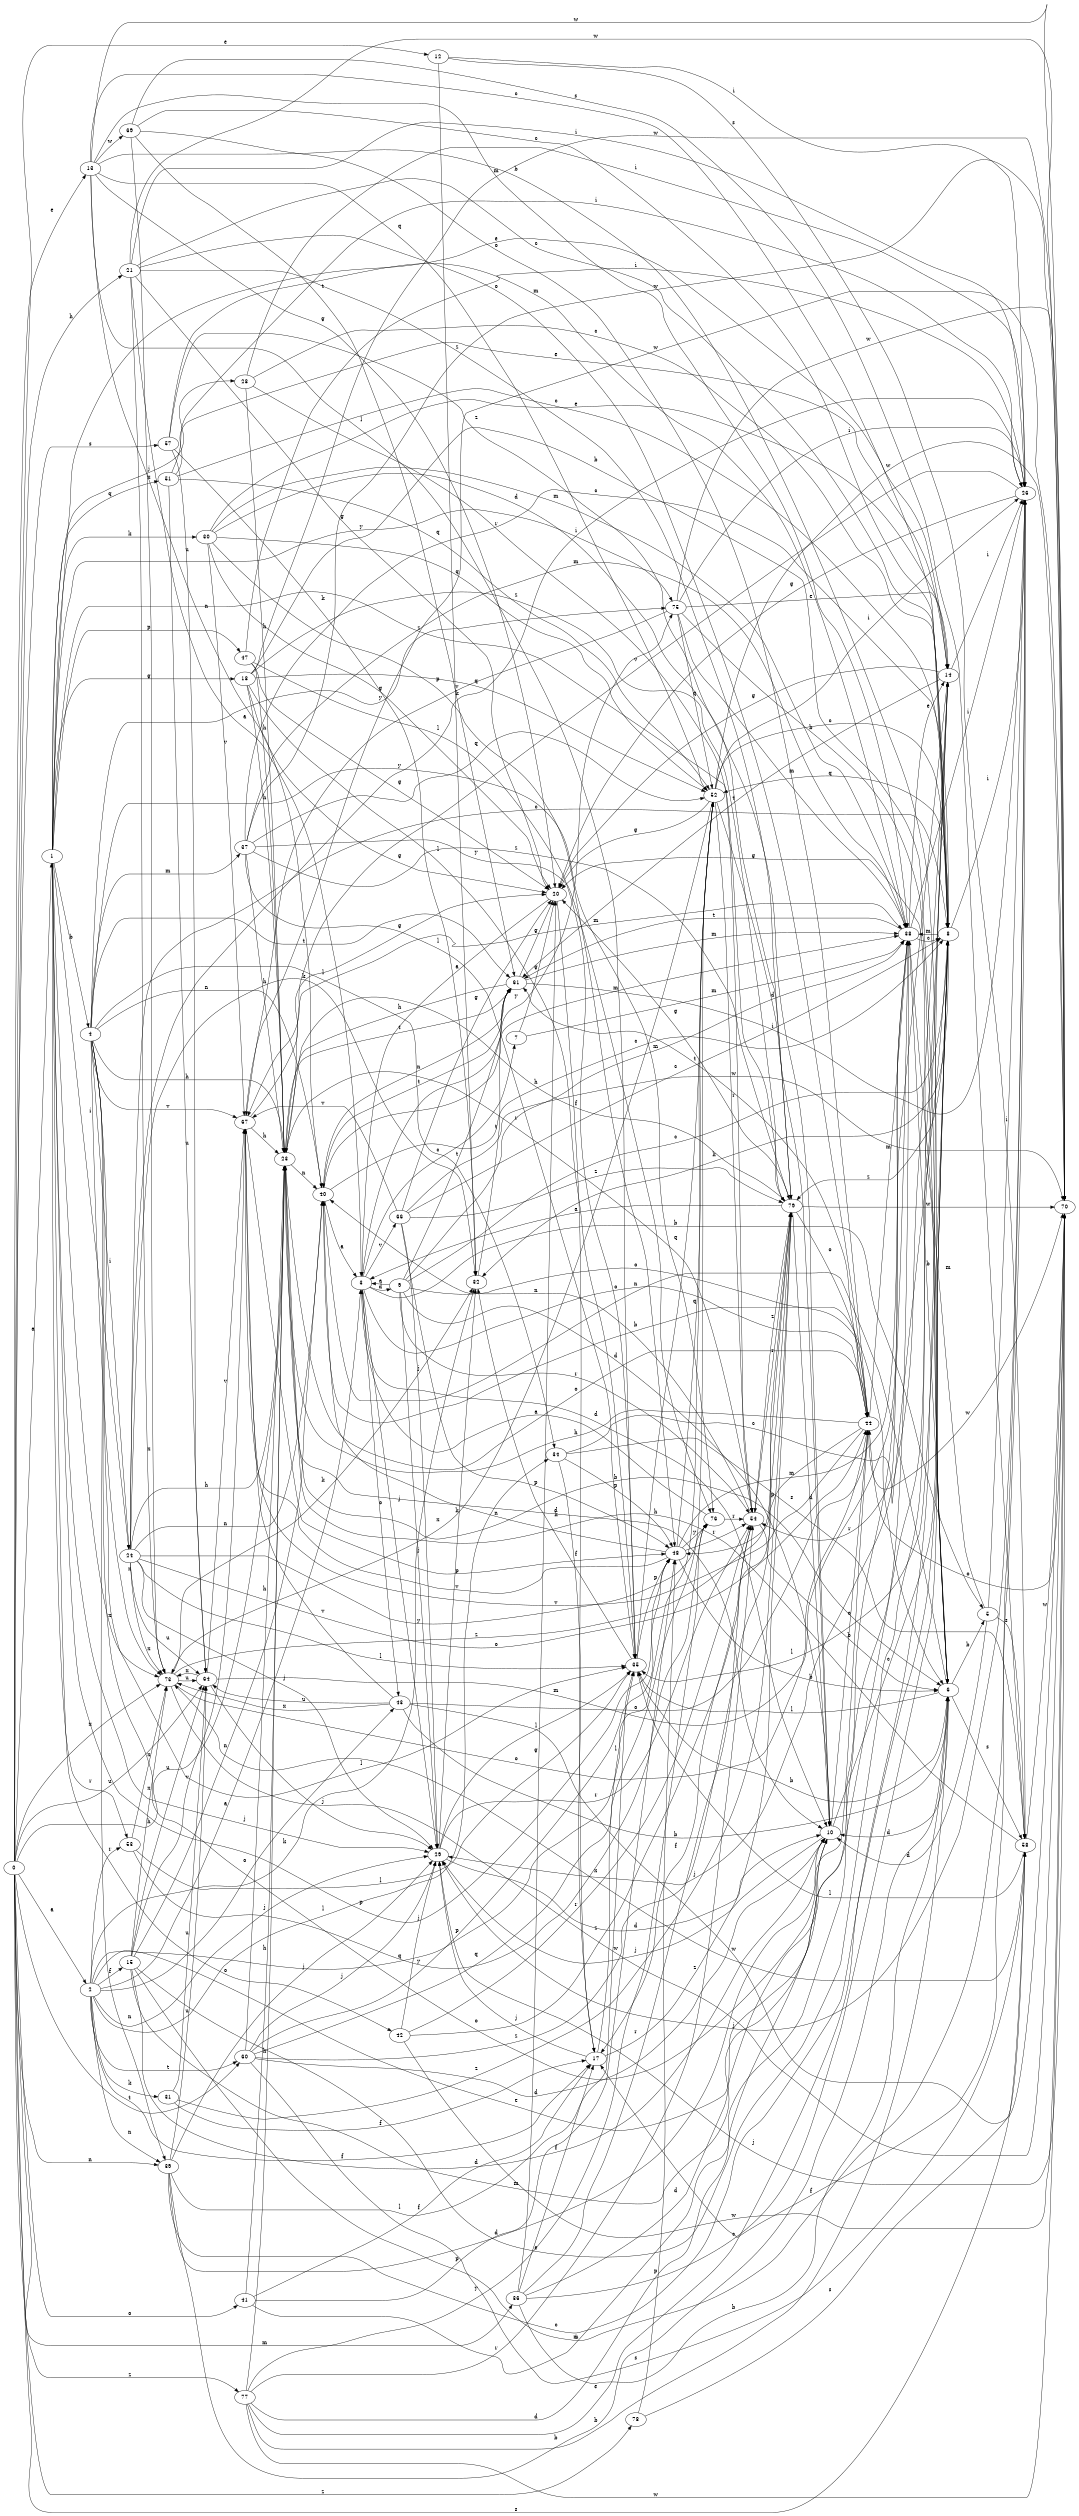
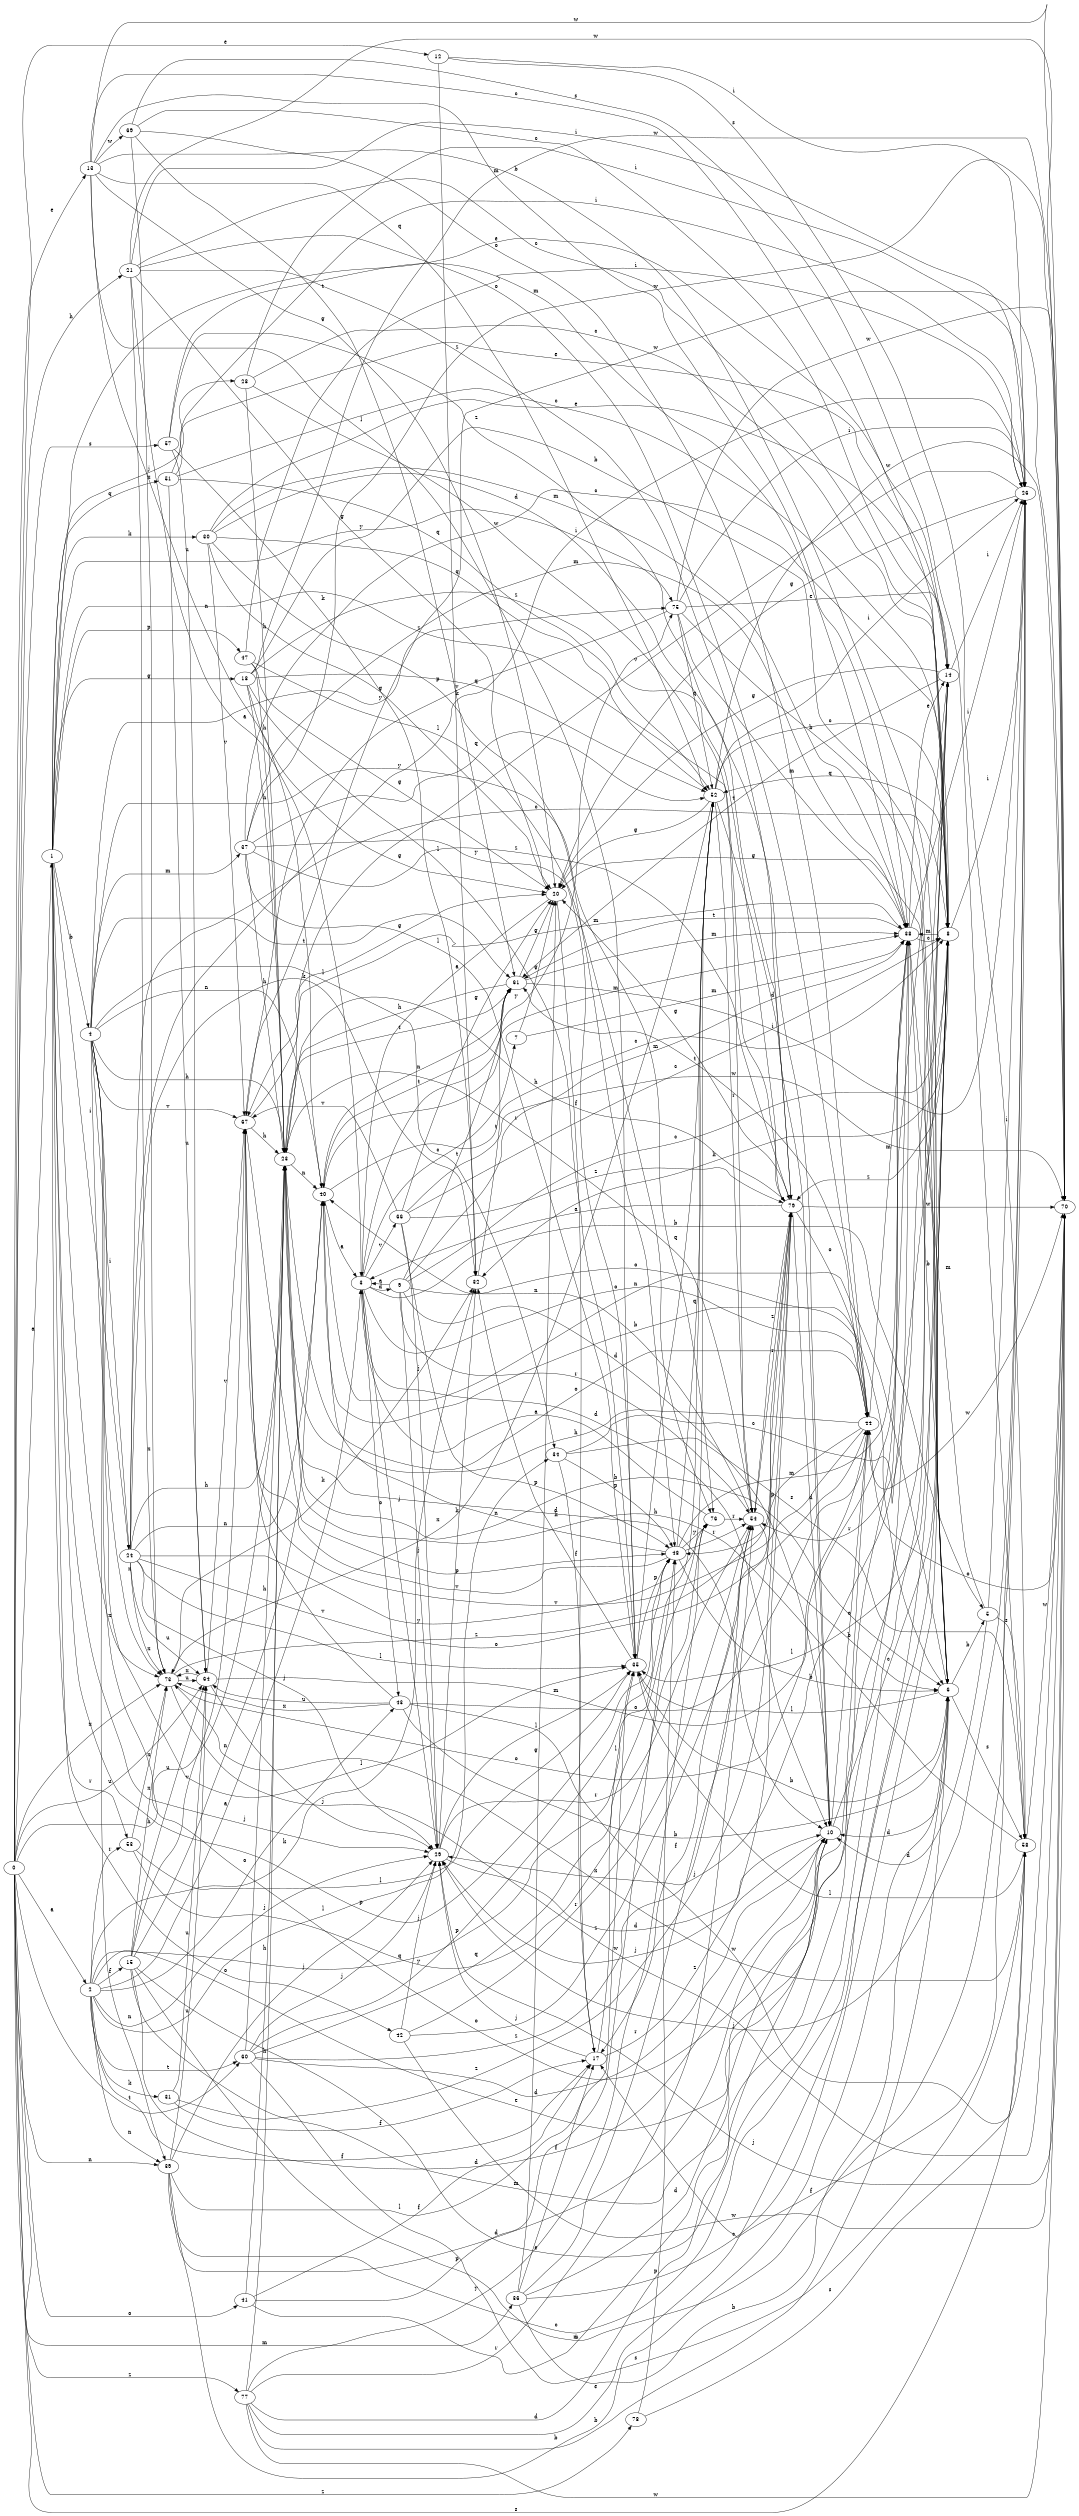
edge "28" -> "54": label "r" -> "w"
